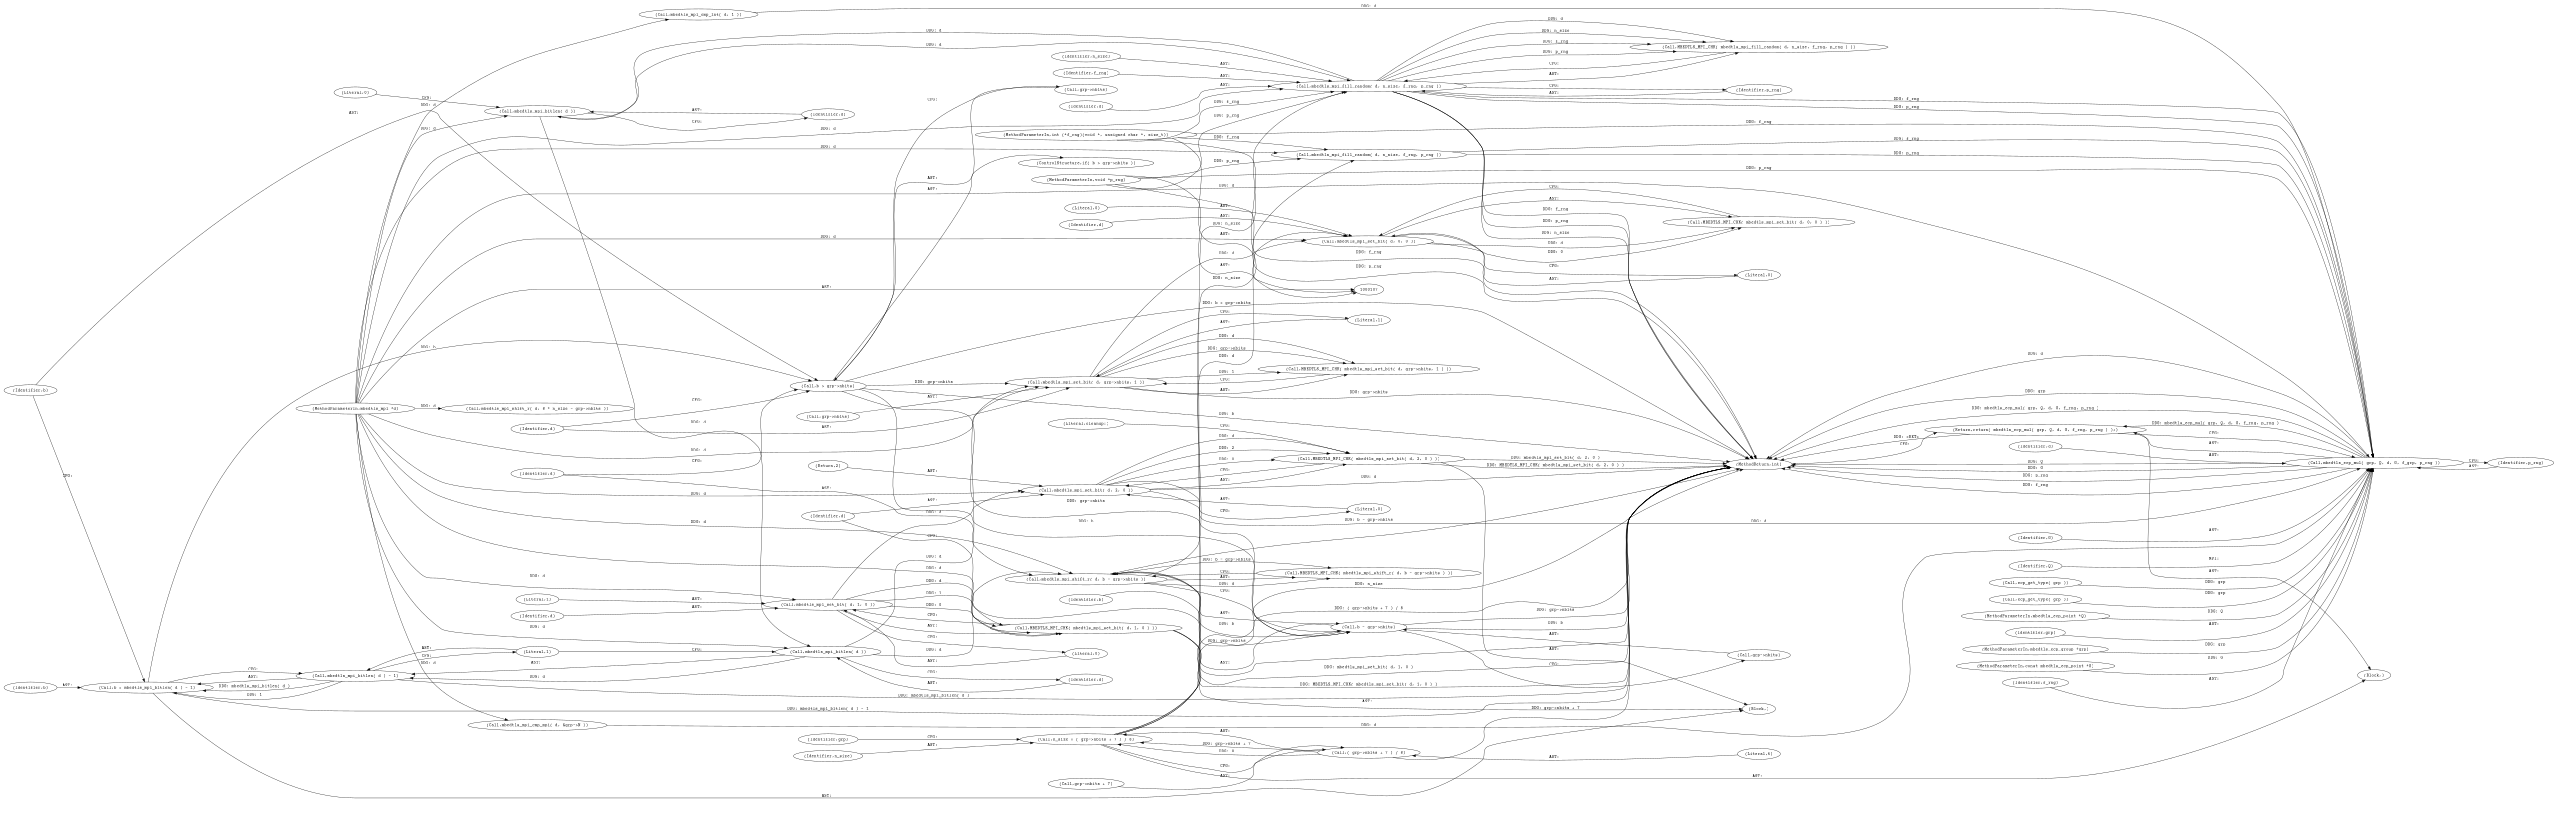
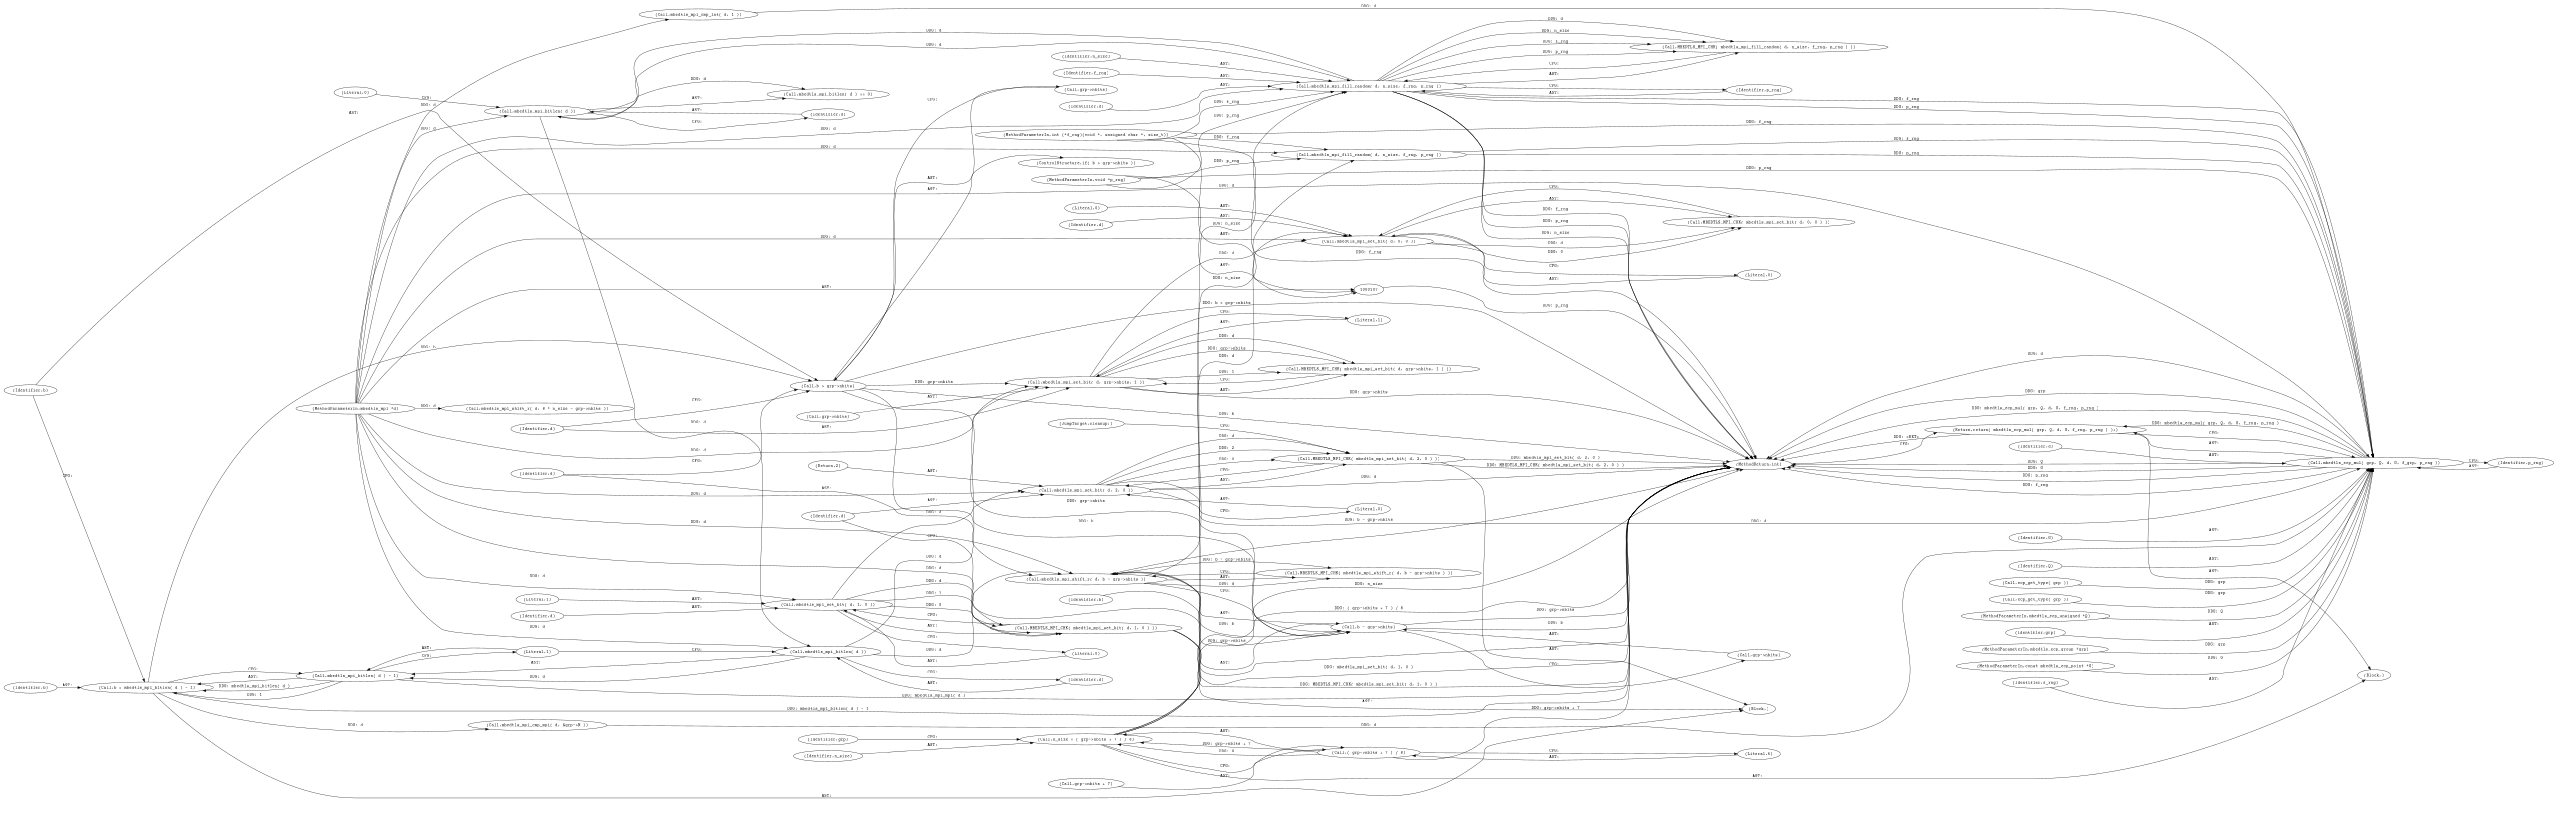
node "(Call,mbedtls_mpi_bitlen( d ) == 0)": added
edge "(MethodParameterIn,void *p_rng)" -> "(MethodReturn,int)": now "1000107" -> "(MethodReturn,int)"
node "(Literal,cleanup:)": label "(Literal,cleanup:)" -> "(JumpTarget,cleanup:)"
edge "(Identifier,Q)" -> "(Call,mbedtls_ecp_mul( grp, Q, d, G, f_grp, p_rng ))": label "MPI: " -> "AST: "
edge "(MethodParameterIn,mbedtls_mpi *d)" -> "(Call,mbedtls_mpi_cmp_mpi( d, &grp->N ))": now "(Call,b = mbedtls_mpi_bitlen( d ) - 1)" -> "(Call,mbedtls_mpi_cmp_mpi( d, &grp->N ))"
node "(MethodParameterIn,mbedtls_ecp_point *Q)": label "(MethodParameterIn,mbedtls_ecp_point *Q)" -> "(MethodParameterIn,mbedtls_ecp_unsigned *Q)"
edge "(Call,mbedtls_mpi_bitlen( d ) - 1)" -> "(MethodReturn,int)": label "DDG: mbedtls_mpi_bitlen( d )" -> "DDG: mbedtls_mpi_mpi( d )"
edge "(Call,( grp->nbits + 7 ) / 8)" -> "(Literal,6)": added, label "CFG:"
